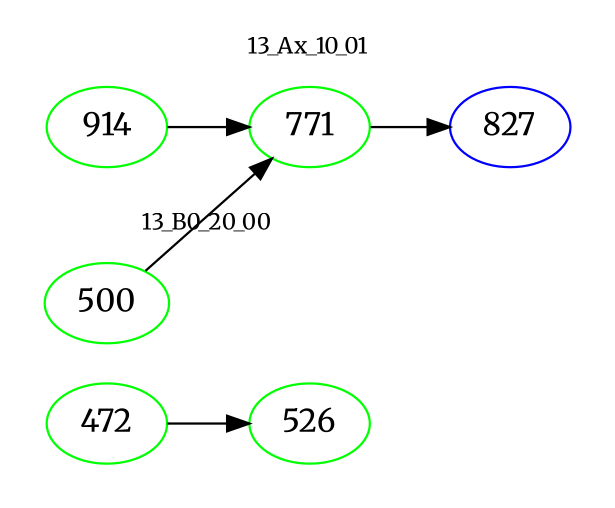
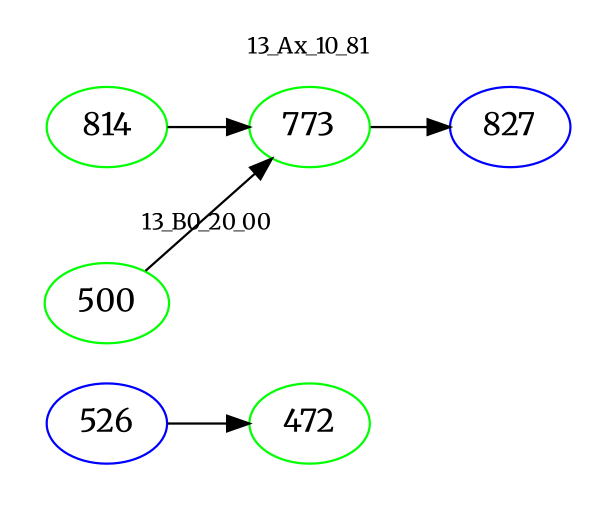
cluster "13_Ax_10_01": label "13_Ax_10_01" -> "13_Ax_10_81"
node "914": label "914" -> "814"
node "771": label "771" -> "773"
edge "472" -> "526": reversed
node "526": color green -> blue
